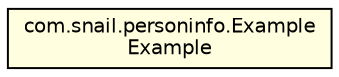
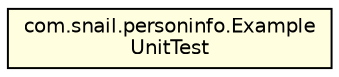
node "com.snail.personinfo.Example Example": label "com.snail.personinfo.Example Example" -> "com.snail.personinfo.Example UnitTest"
